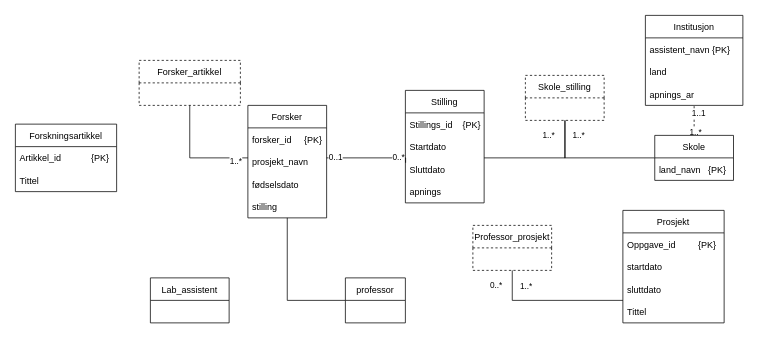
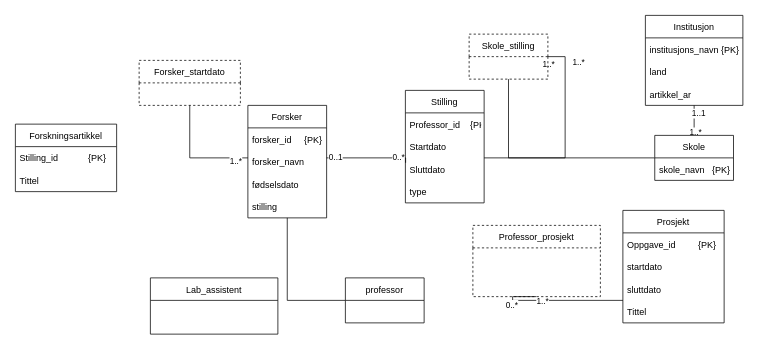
node "assistent_navn {PK}": label "assistent_navn {PK}" -> "institusjons_navn {PK}"
node "Forsker_artikkel": label "Forsker_artikkel" -> "Forsker_startdato"
node "apnings_ar": label "apnings_ar" -> "artikkel_ar"
node "Skole_stilling": moved (565, 98) -> (509, 57)
edge "Institusjon" -- "Skole": style dashed -> solid
node "Stillings_id {PK}": label "Stillings_id {PK}" -> "Professor_id {PK}"
node "Artikkel_id {PK}": label "Artikkel_id {PK}" -> "Stilling_id {PK}"
node "prosjekt_navn": label "prosjekt_navn" -> "forsker_navn"
node "land_navn {PK}": label "land_navn {PK}" -> "skole_navn {PK}"
node "apnings": label "apnings" -> "type"
node "Professor_prosjekt": size 79x45 -> 128x71
node "Lab_assistent": size 79x45 -> 128x56
node "professor": size 60x45 -> 79x45
